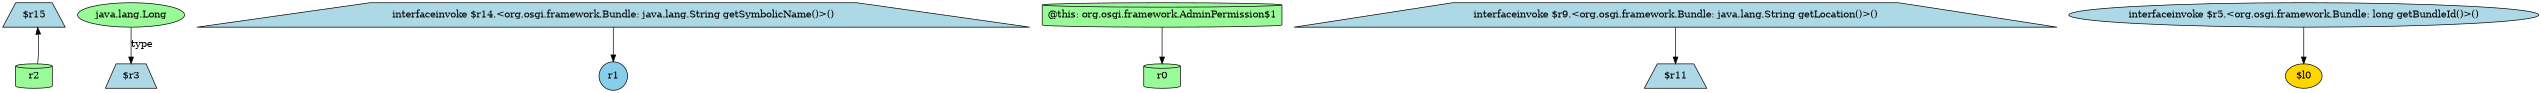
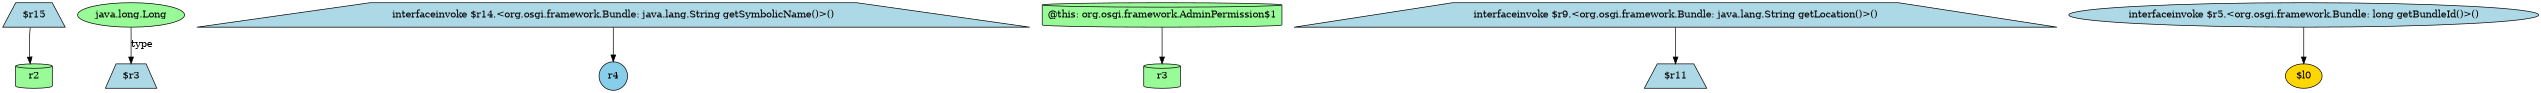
node "java.lang.Long": label "java.lang.Long" -> "java.long.Long"
edge "r2" -> "$r15": reversed
node "r1": label "r1" -> "r4"
node "r0": label "r0" -> "r3"
